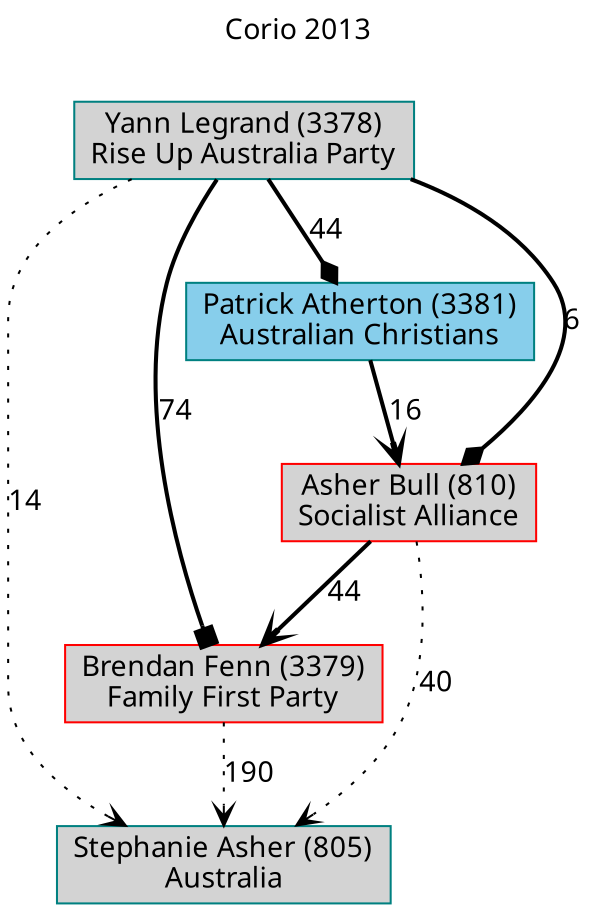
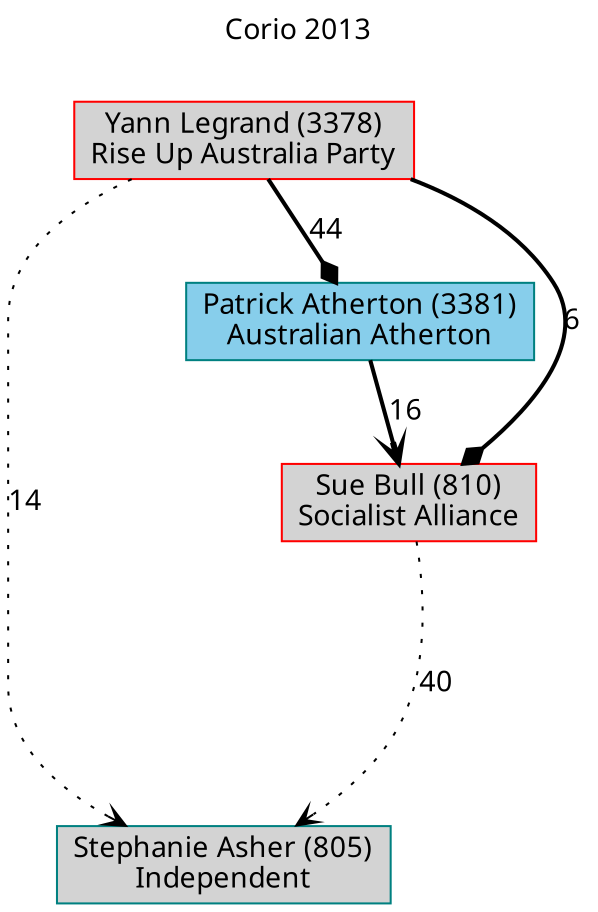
node "Yann Legrand (3378) Rise Up Australia Party": color teal -> red
node "Patrick Atherton (3381) Australian Christians": label "Patrick Atherton (3381) Australian Christians" -> "Patrick Atherton (3381) Australian Atherton"
node "Asher Bull (810) Socialist Alliance": label "Asher Bull (810) Socialist Alliance" -> "Sue Bull (810) Socialist Alliance"
node "Brendan Fenn (3379) Family First Party": removed
node "Stephanie Asher (805) Australia": label "Stephanie Asher (805) Australia" -> "Stephanie Asher (805) Independent"
